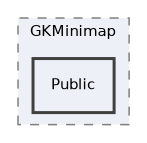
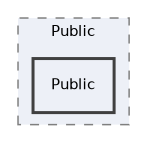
cluster "GKMinimap": label "GKMinimap" -> "Public"
